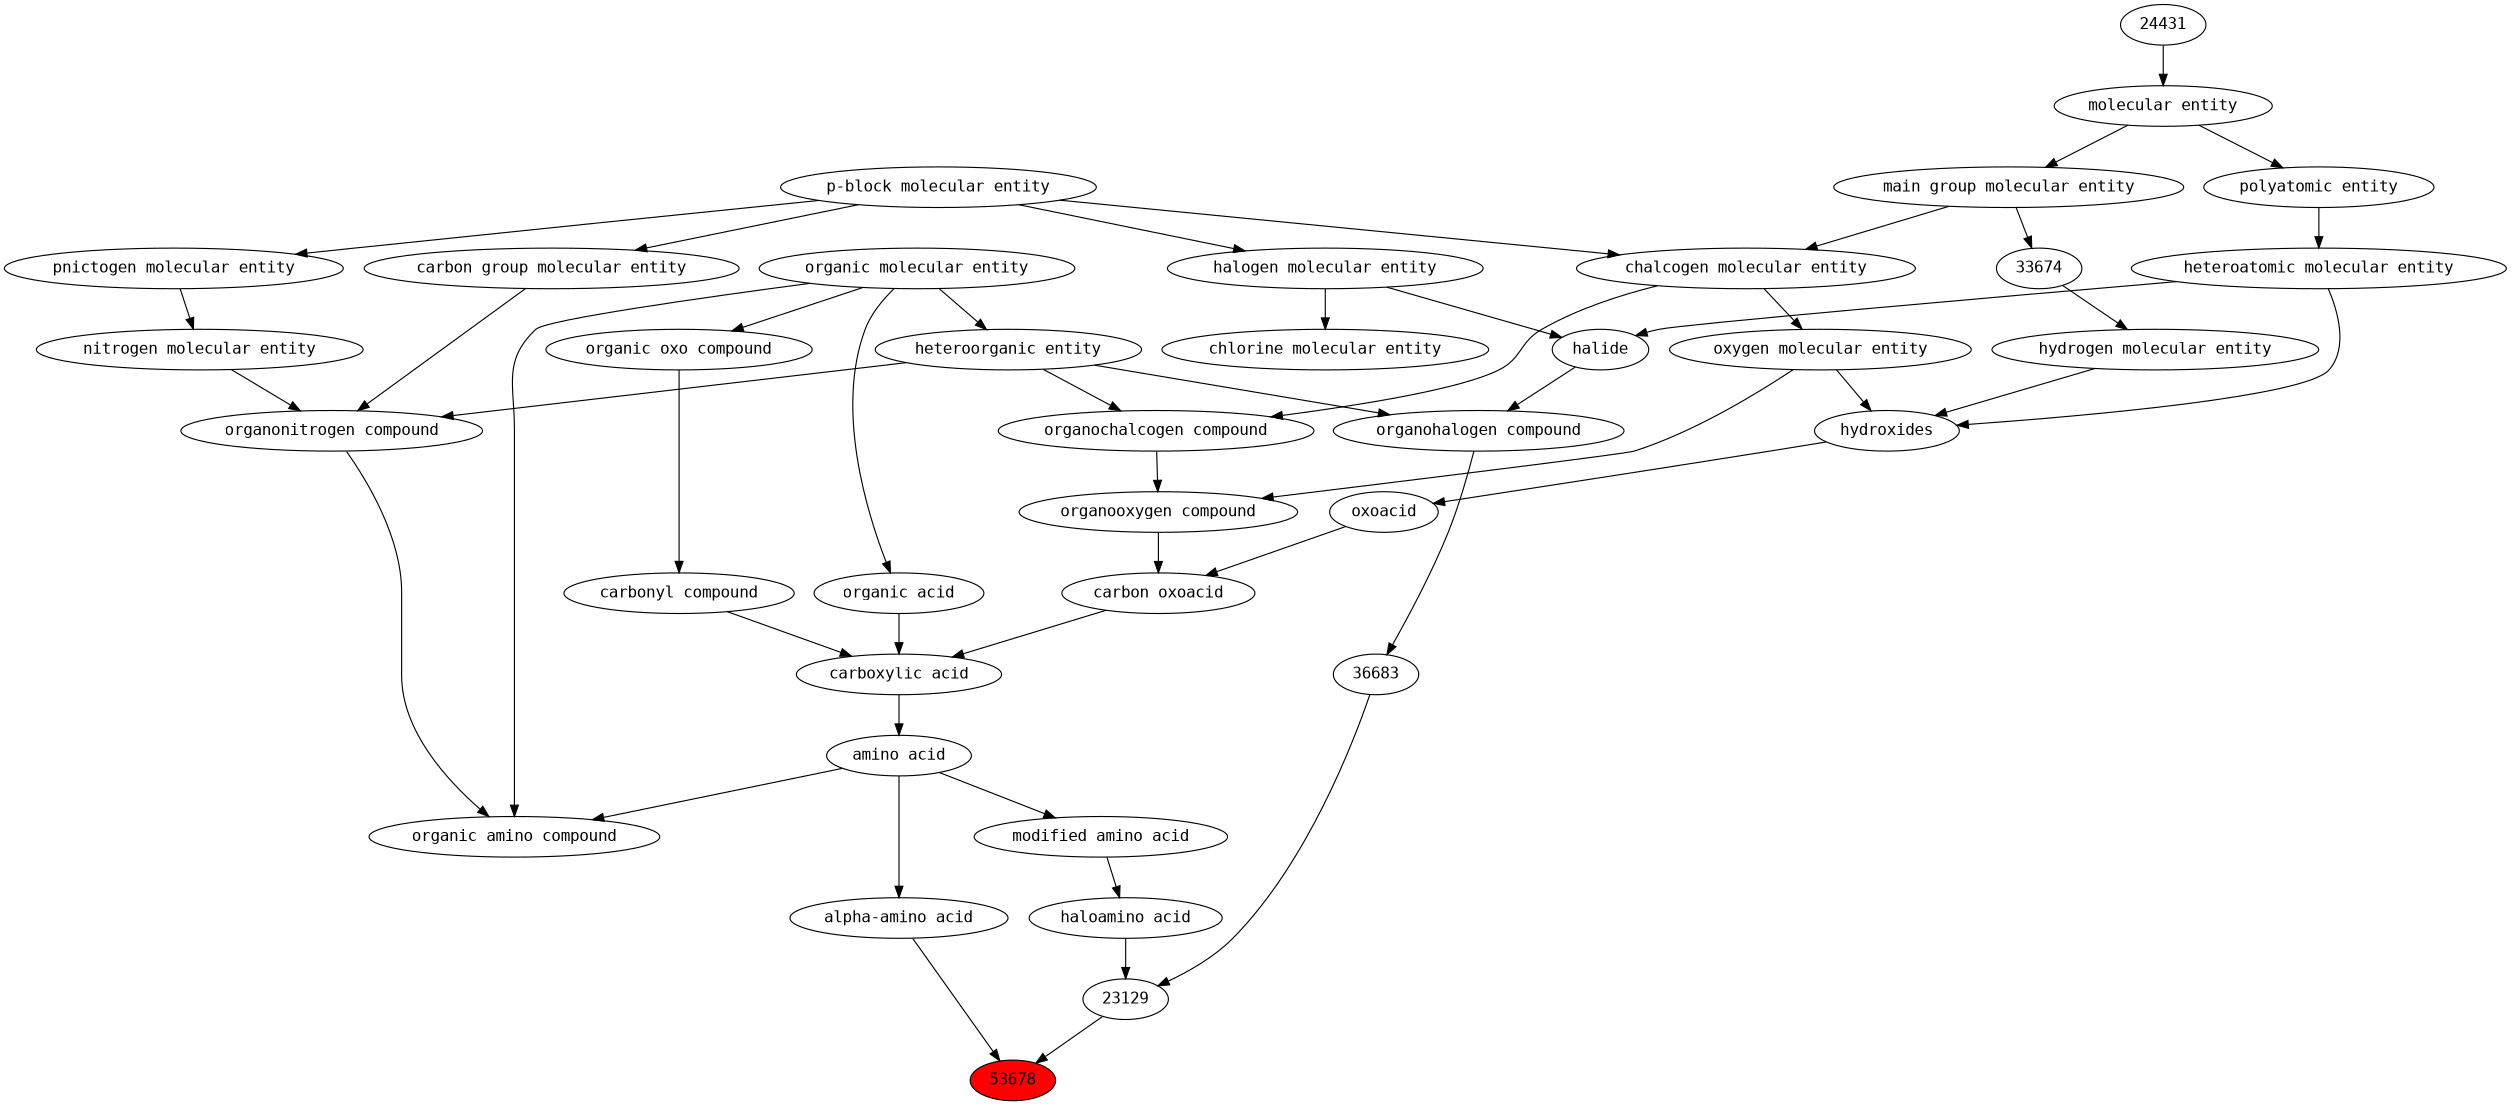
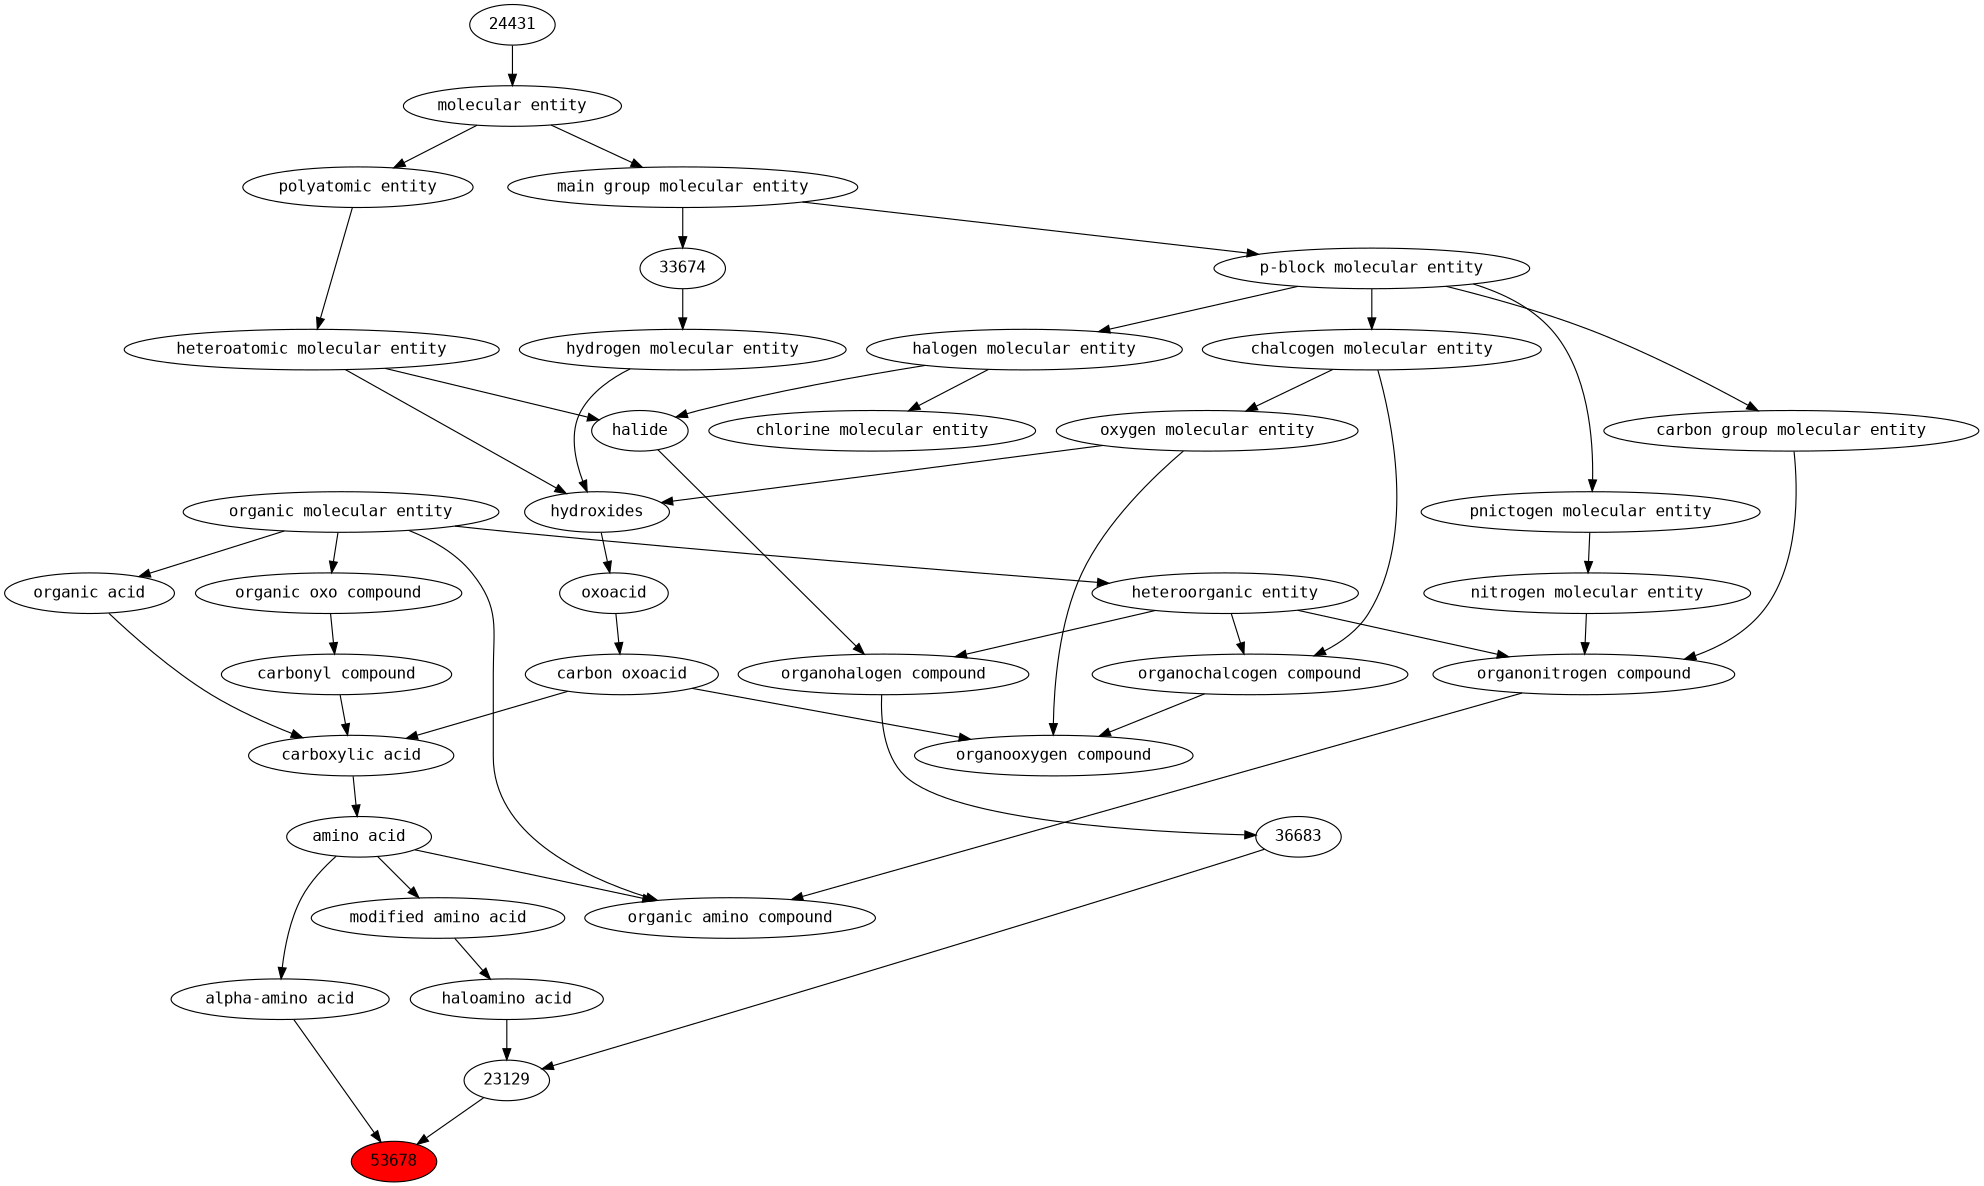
edge "main group molecular entity" -> "chalcogen molecular entity": now "main group molecular entity" -> "p-block molecular entity"
edge "organooxygen compound" -> "carbon oxoacid": reversed
